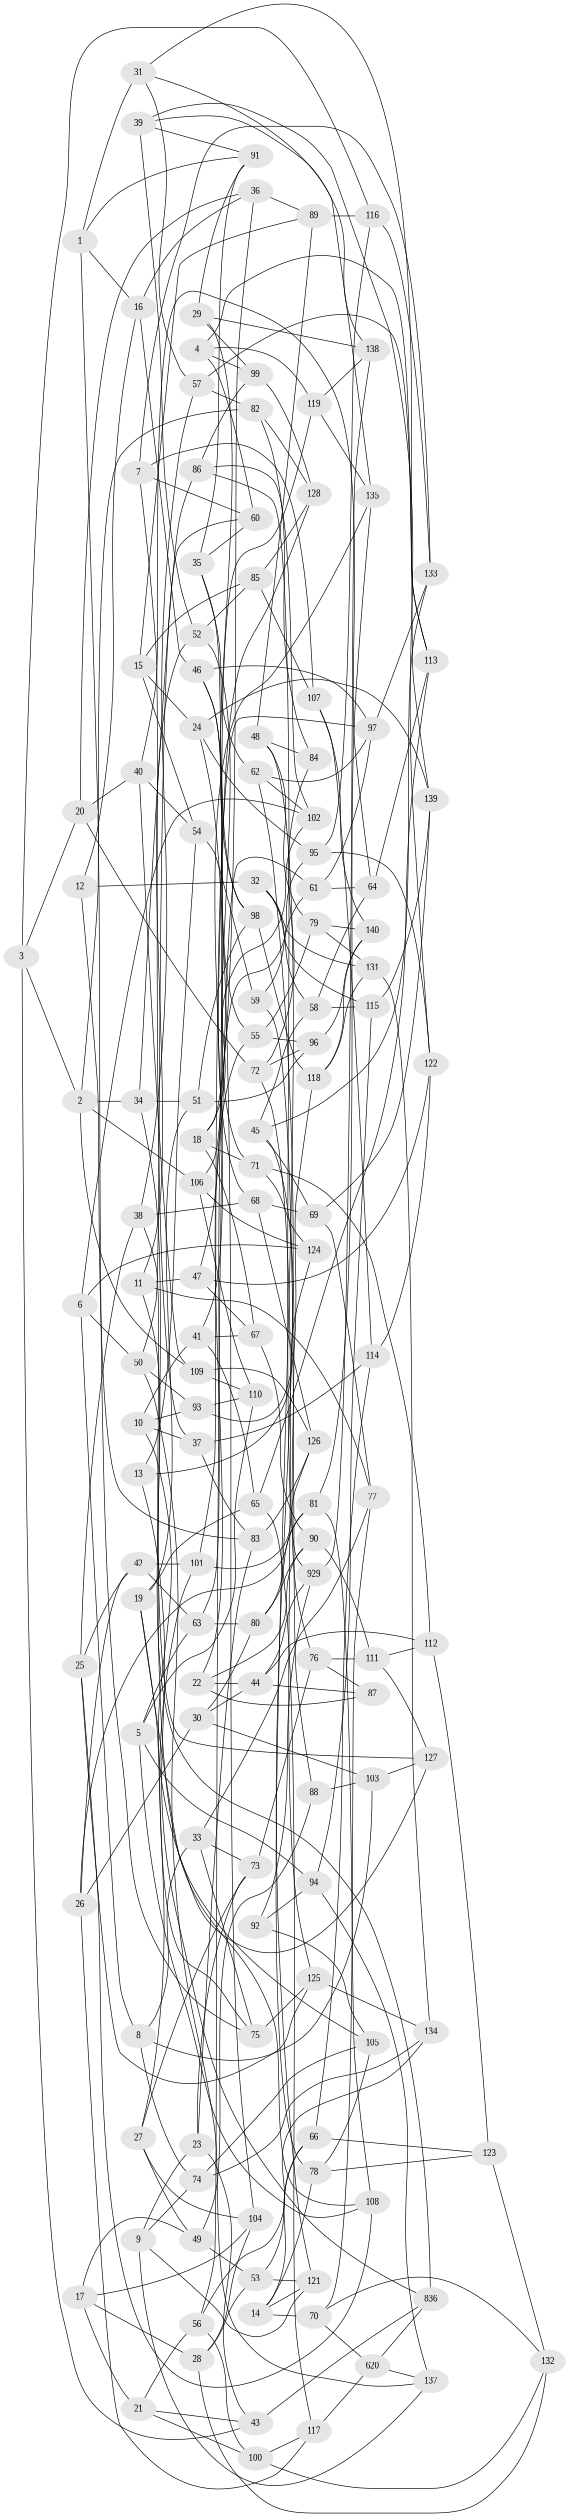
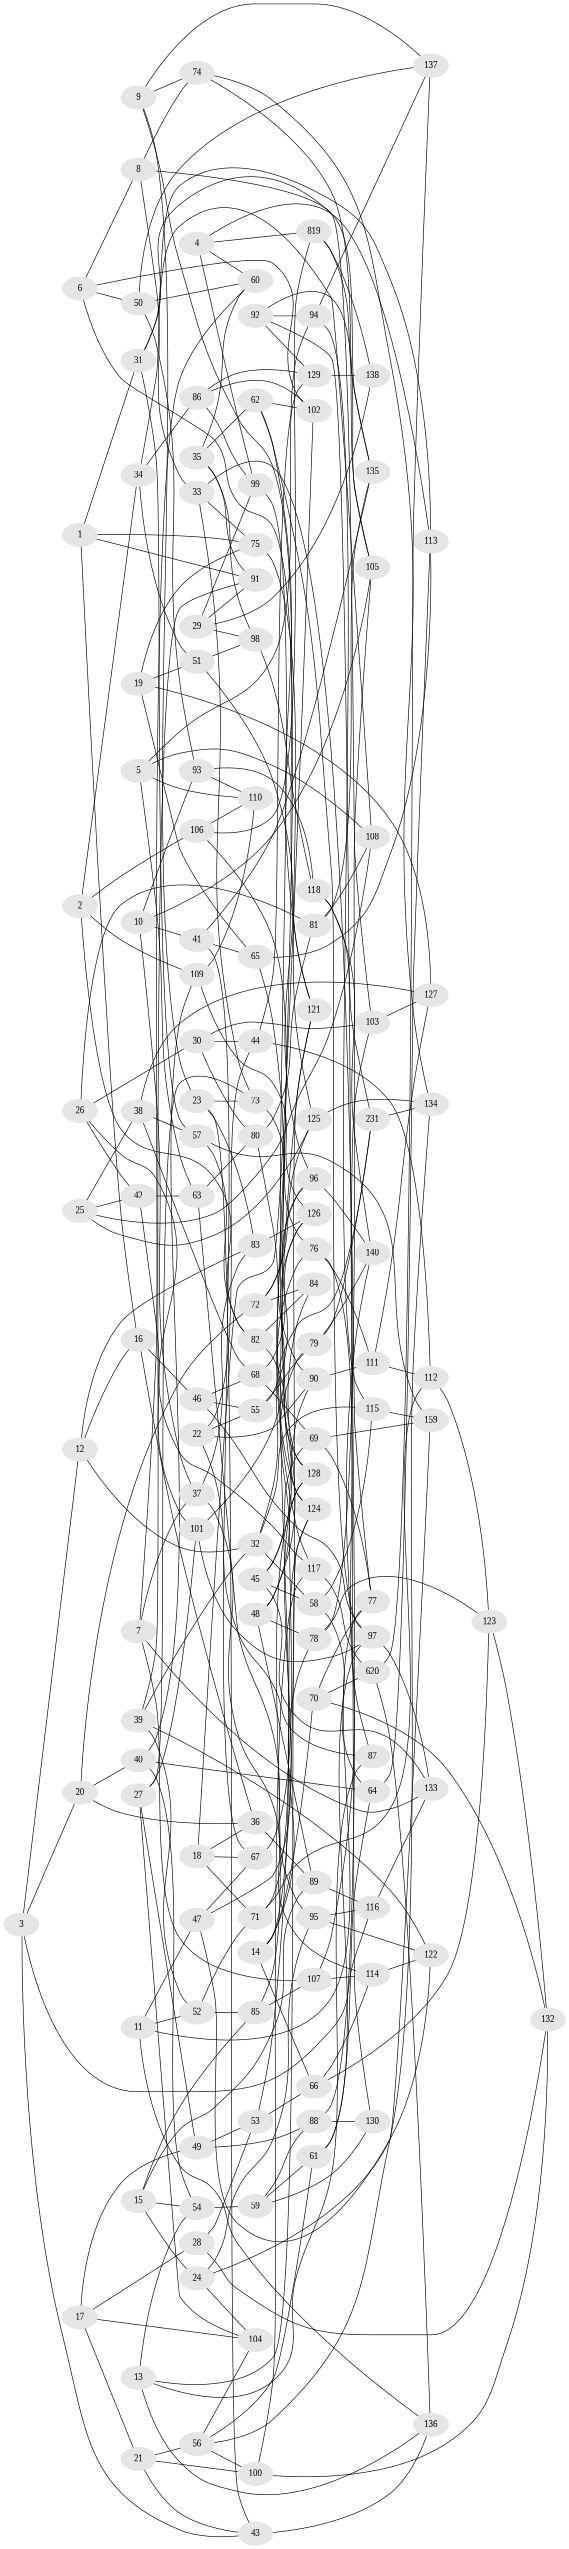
edge "39" -- "138": now "39" -- "32"
node "119": label "119" -> "819"
node "139": label "139" -> "159"
node "131": label "131" -> "231"
edge "3" -- "2": now "3" -- "12"
node "929": label "929" -> "129"
edge "44" -- "87": now "13" -- "87"
node "130": added
edge "104" -- "28": now "104" -- "56"
node "836": label "836" -> "136"
